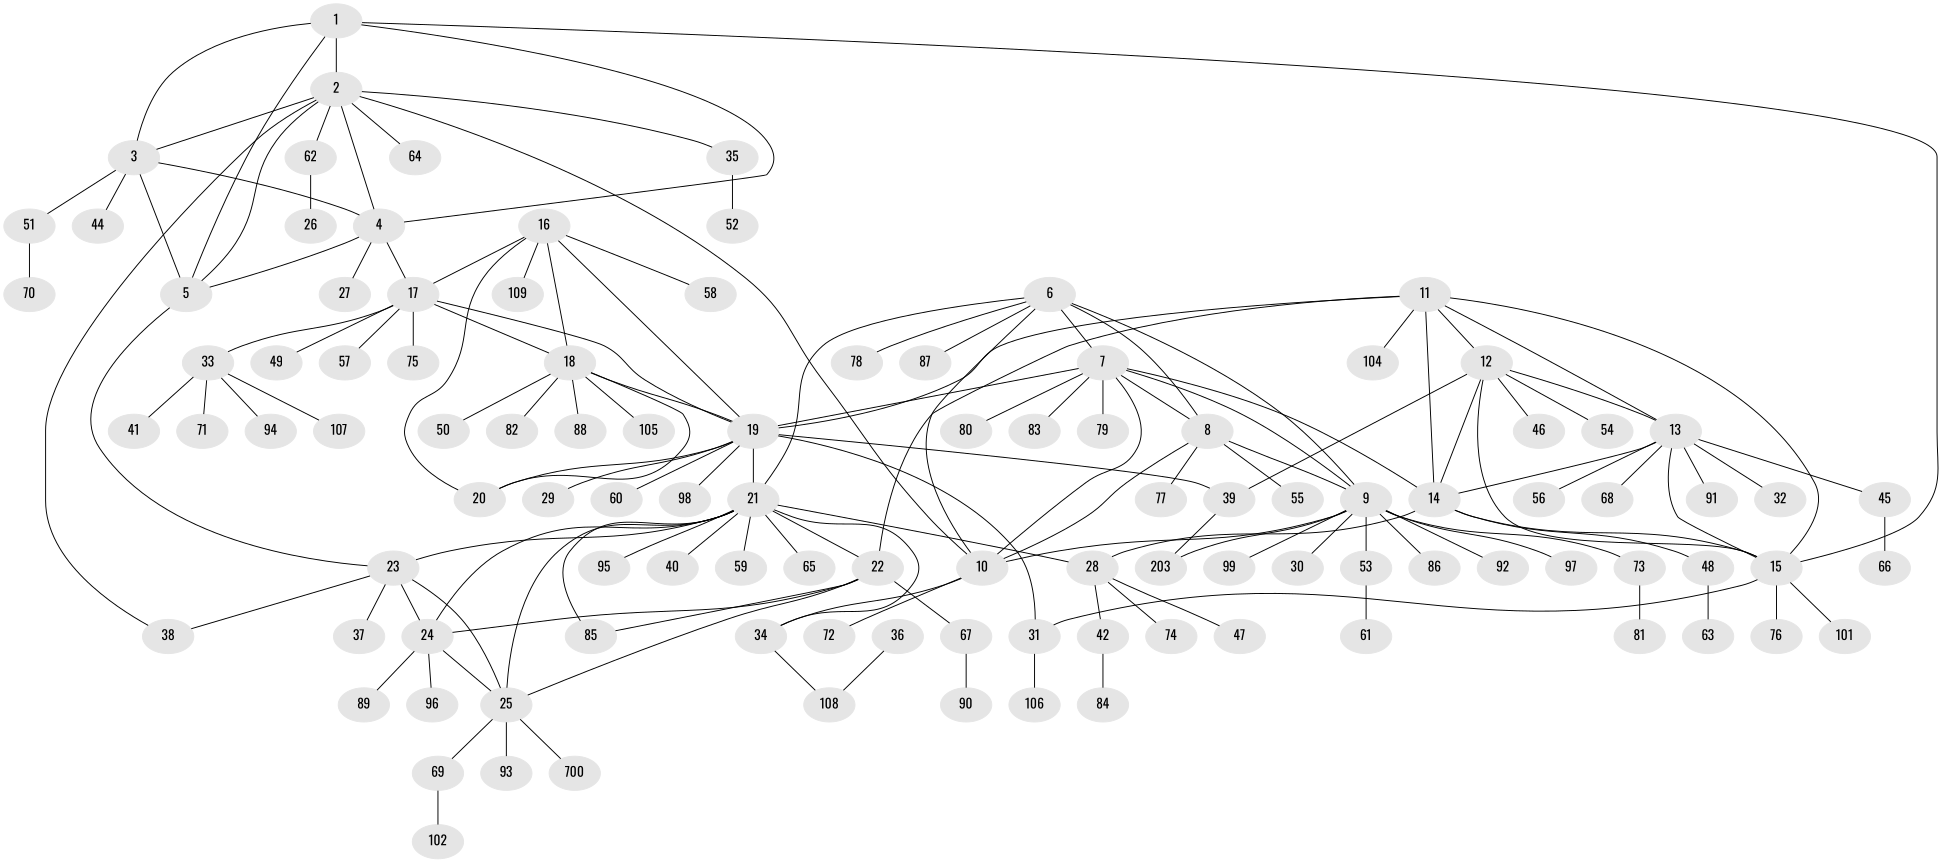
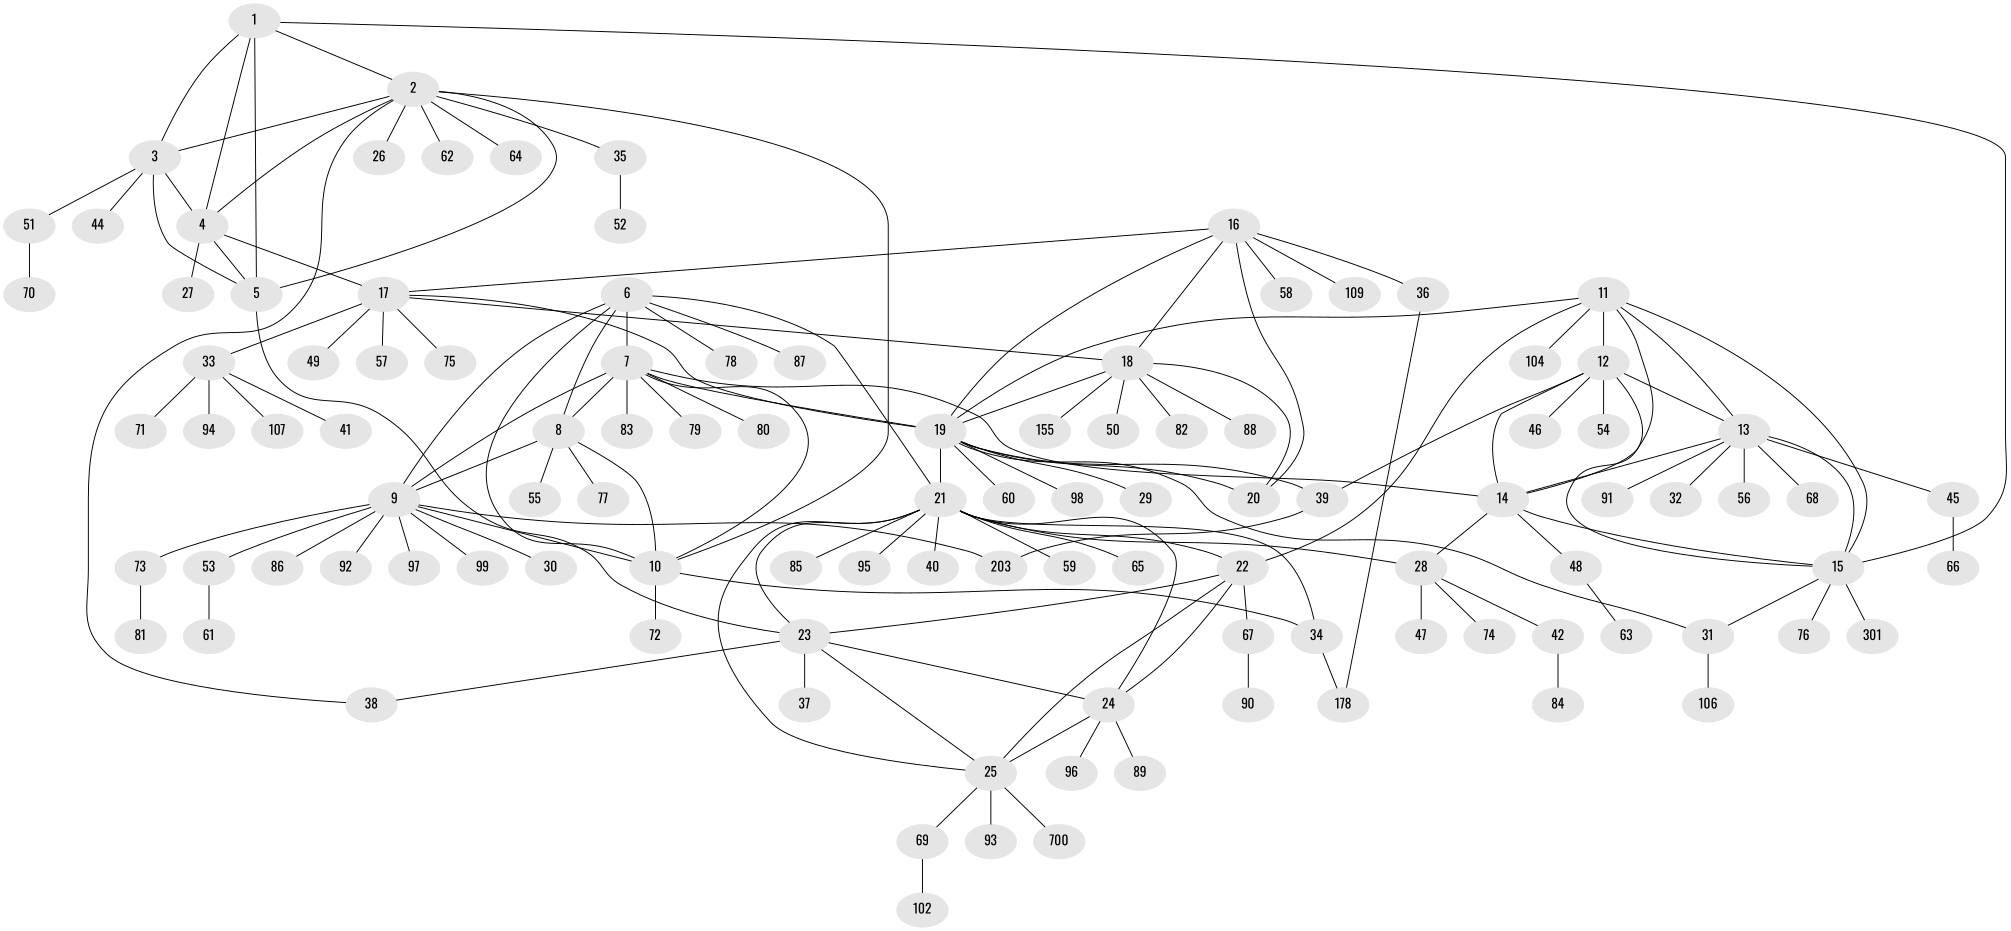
edge "62" -- "26": now "2" -- "26"
edge "16" -- "36": added
node "105": label "105" -> "155"
edge "22" -- "85": now "22" -- "23"
node "101": label "101" -> "301"
node "108": label "108" -> "178"
